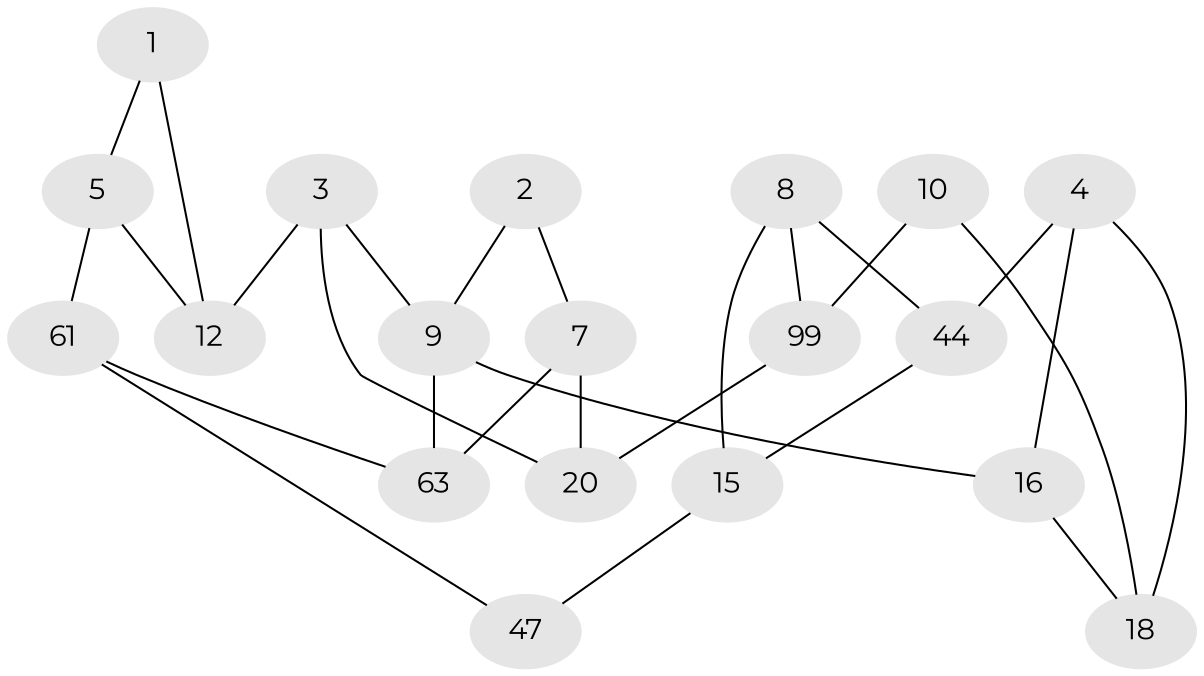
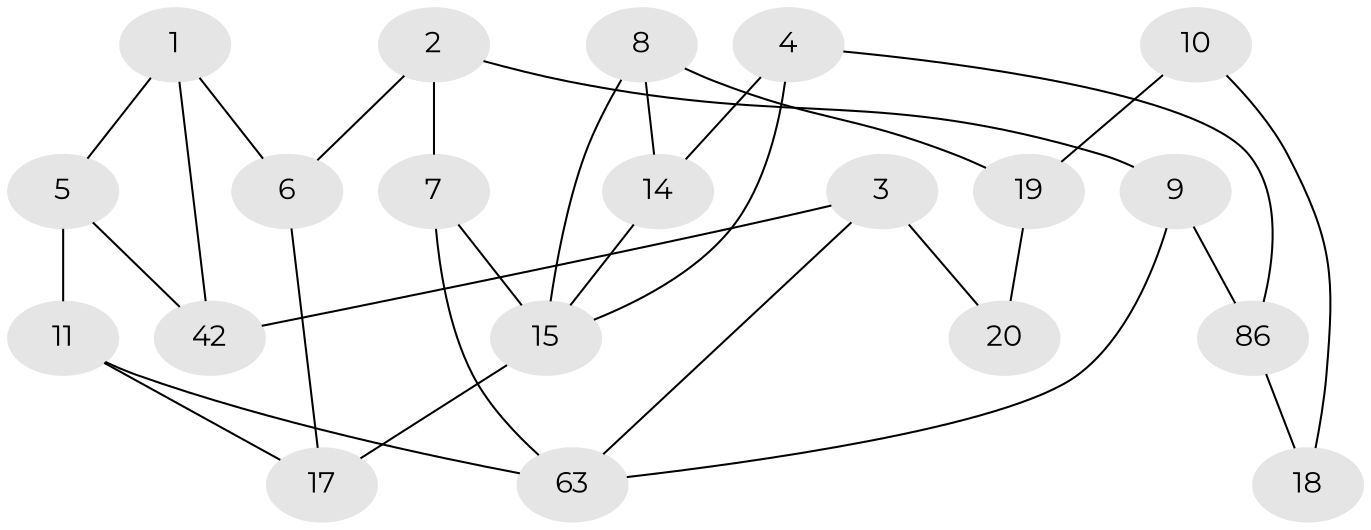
node "6": added
edge "3" -- "9": now "3" -- "63"
node "61": label "61" -> "11"
node "12": label "12" -> "42"
node "99": label "99" -> "19"
node "44": label "44" -> "14"
edge "4" -- "18": now "4" -- "15"
edge "7" -- "20": now "7" -- "15"
node "16": label "16" -> "86"
node "47": label "47" -> "17"
